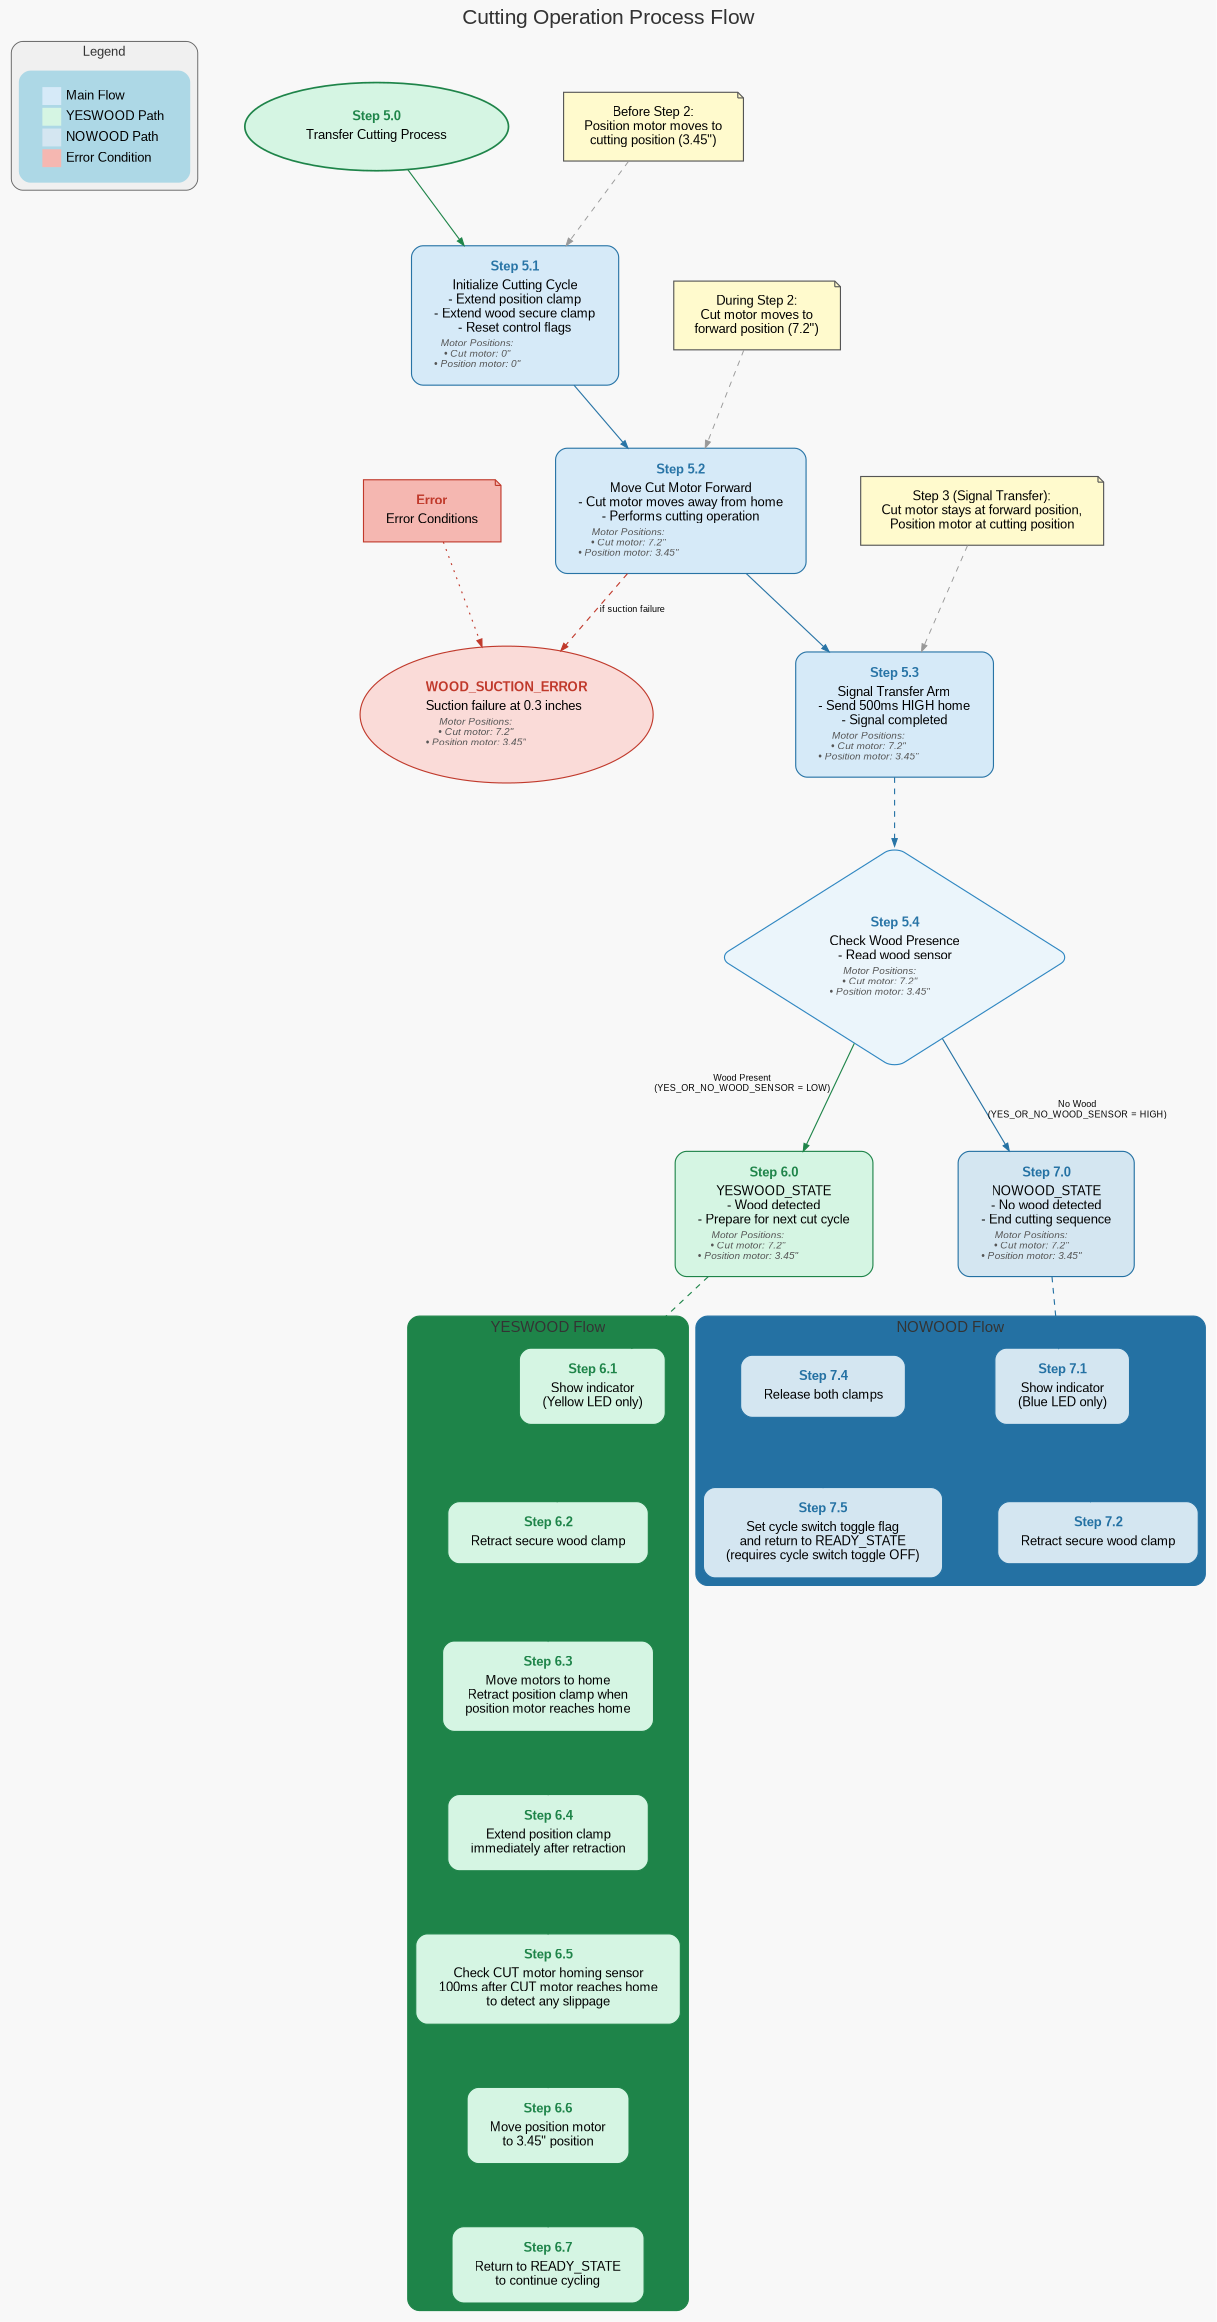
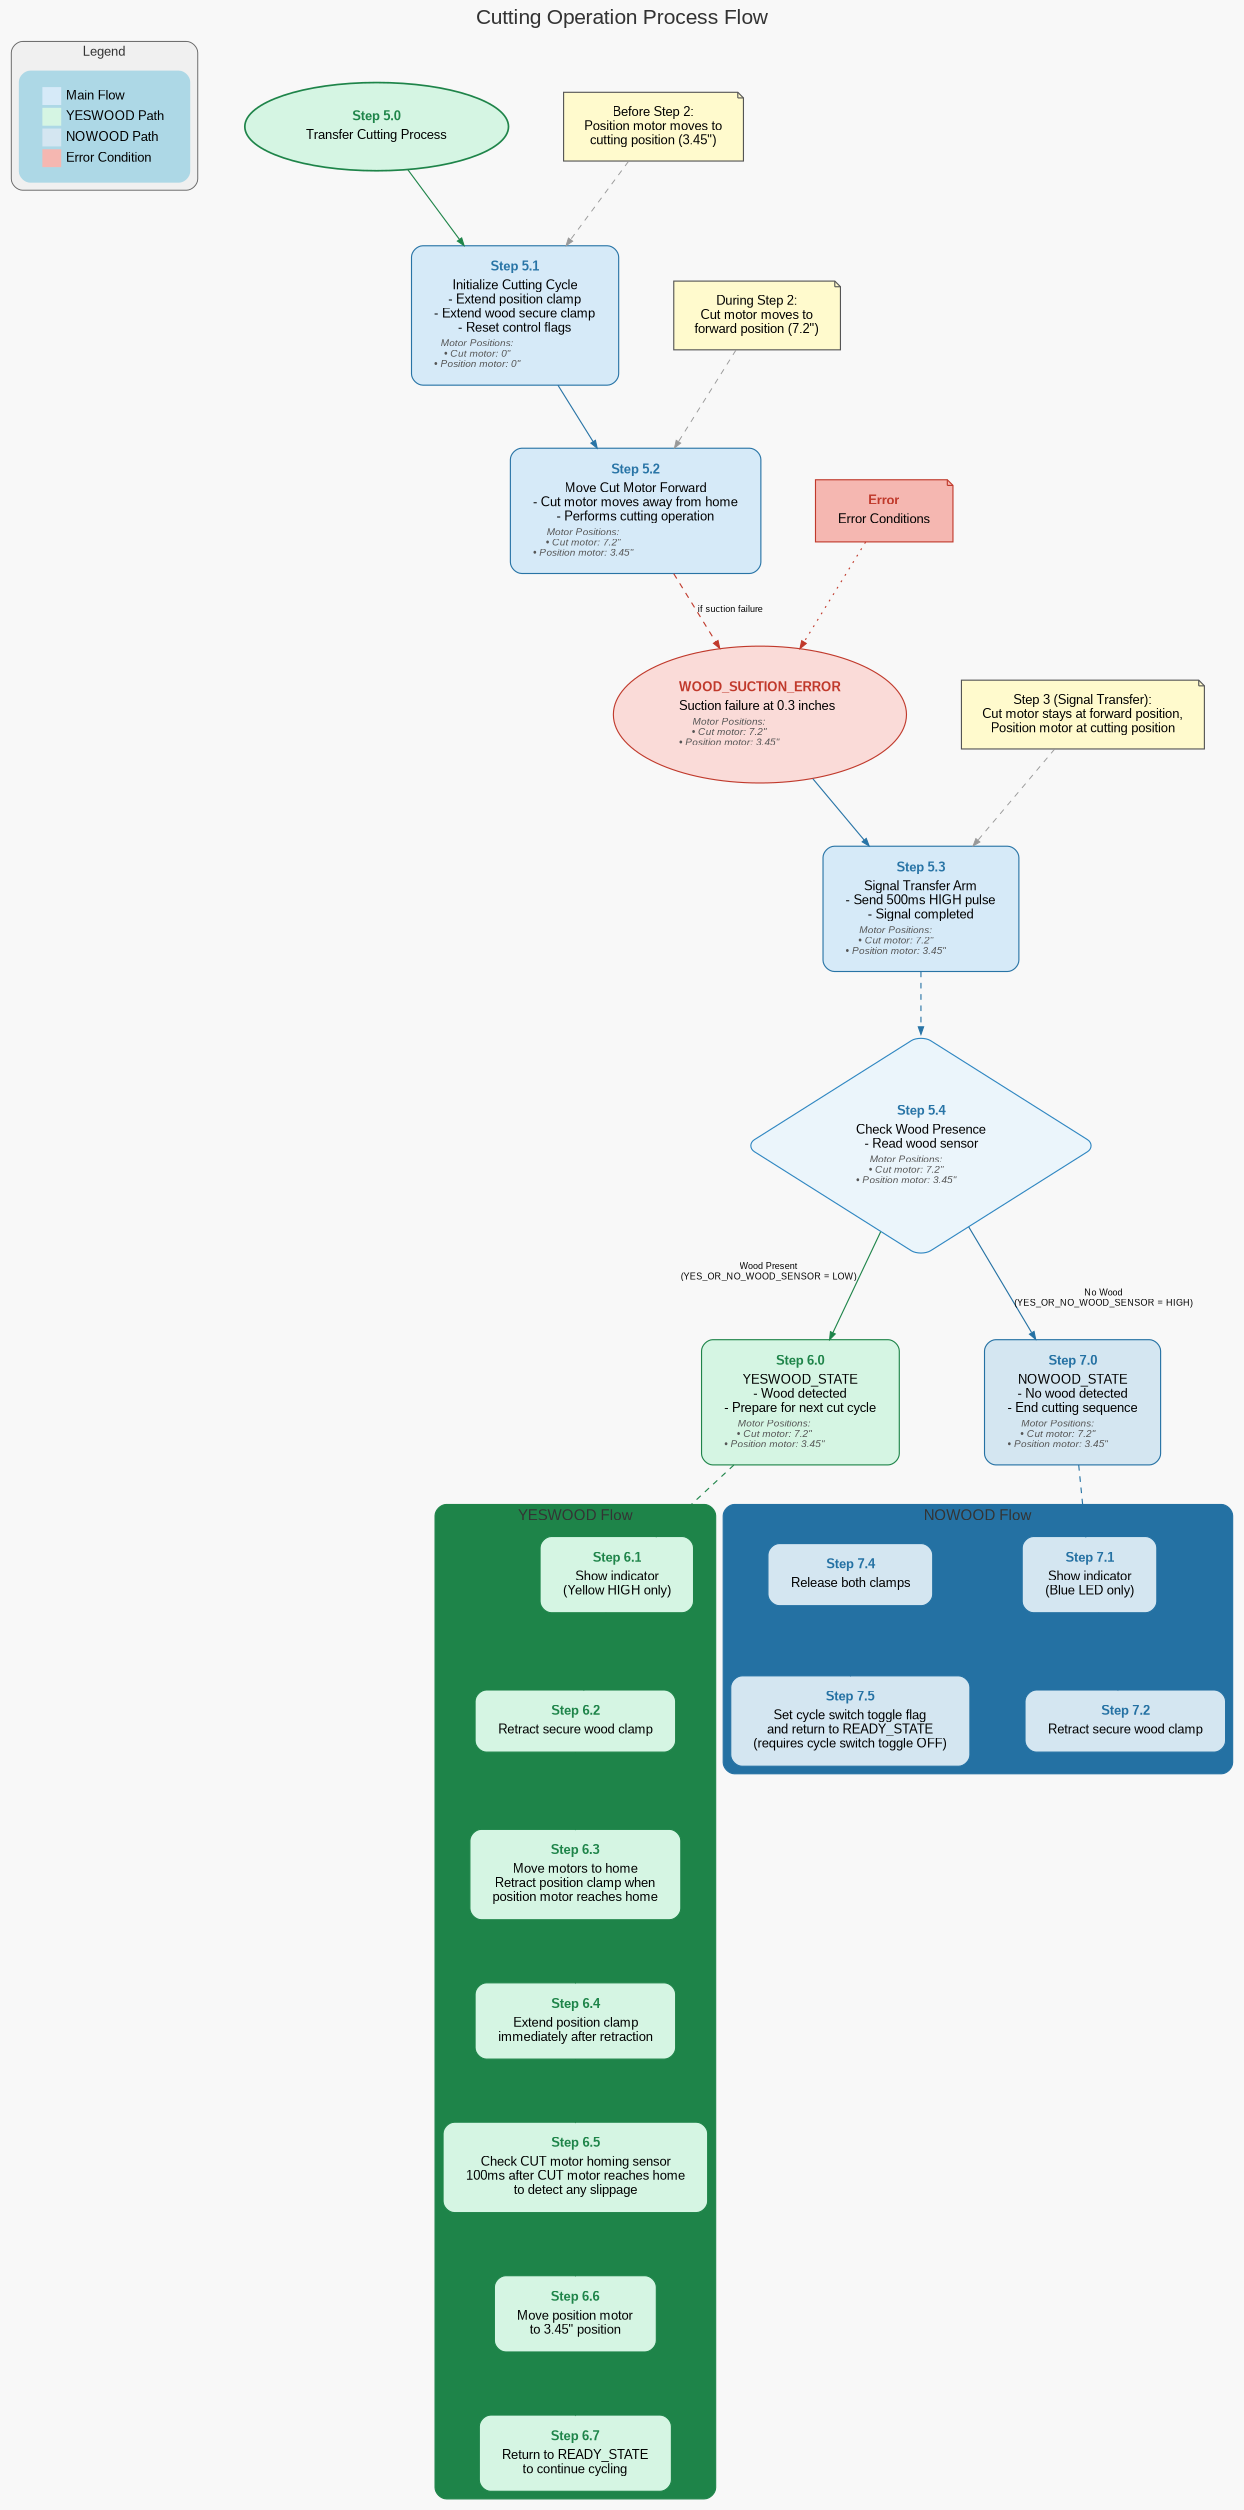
edge "Step 5.2" -> "Step 5.3": now "WOOD_SUCTION_ERROR" -> "Step 5.3"
node "Step 5.3": text "- Send 500ms HIGH home" -> "- Send 500ms HIGH pulse"
node "Step 6.1": text "(Yellow LED only)" -> "(Yellow HIGH only)"
